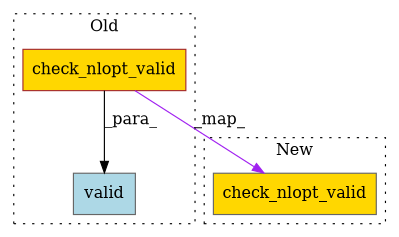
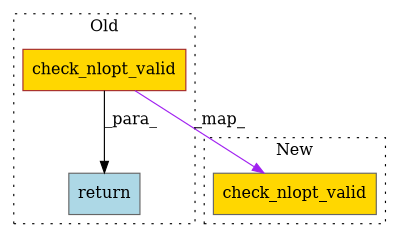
node "valid": label "valid" -> "return"
